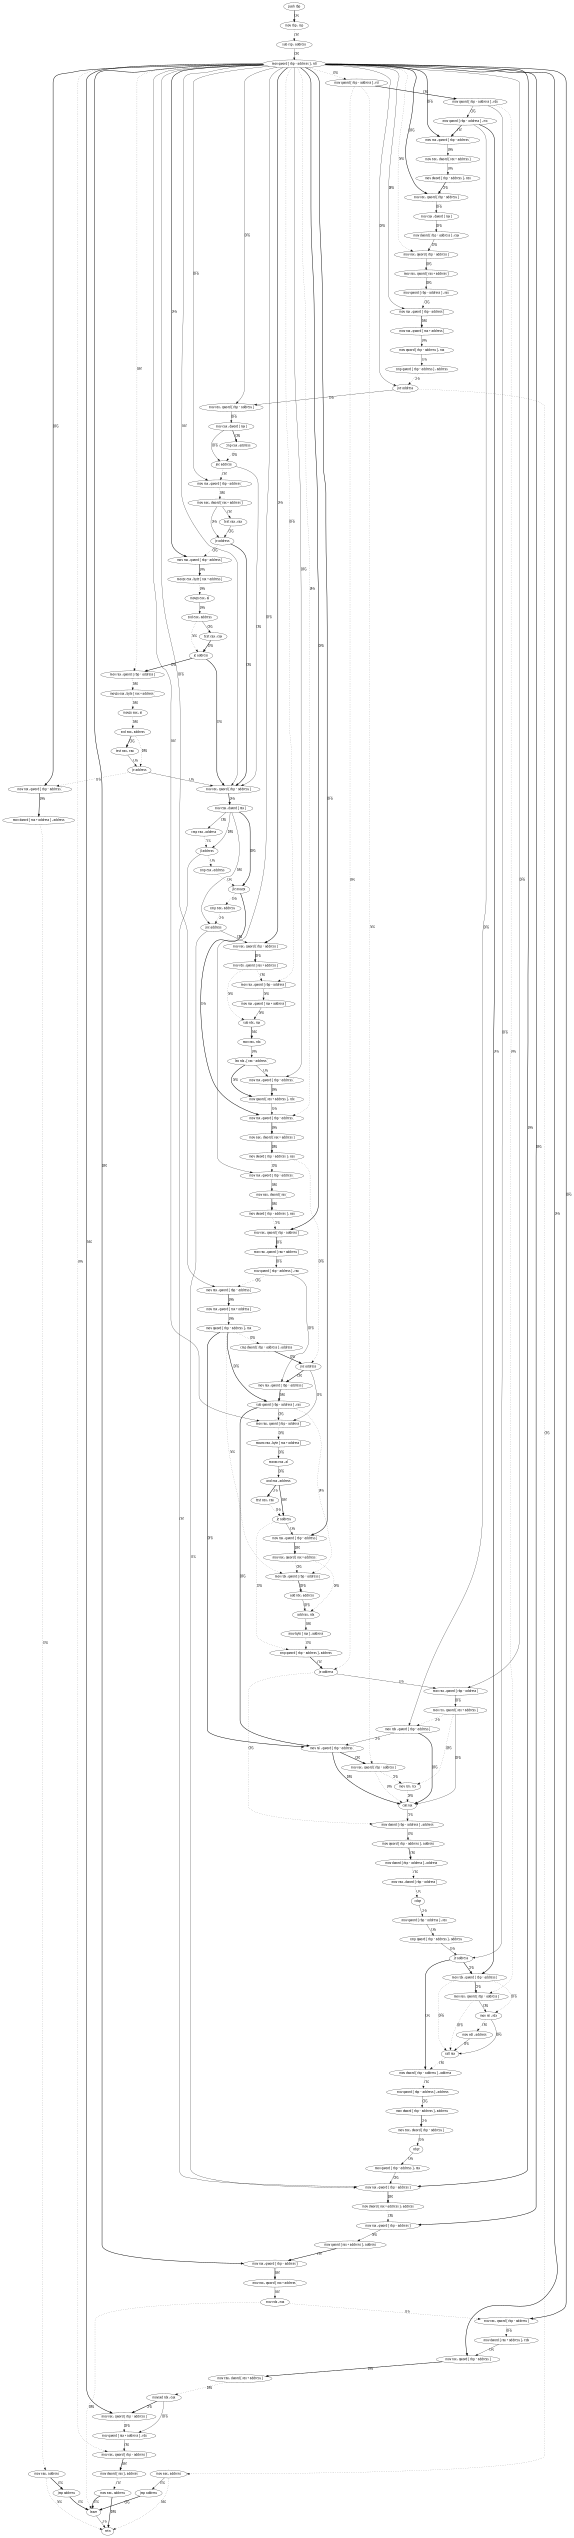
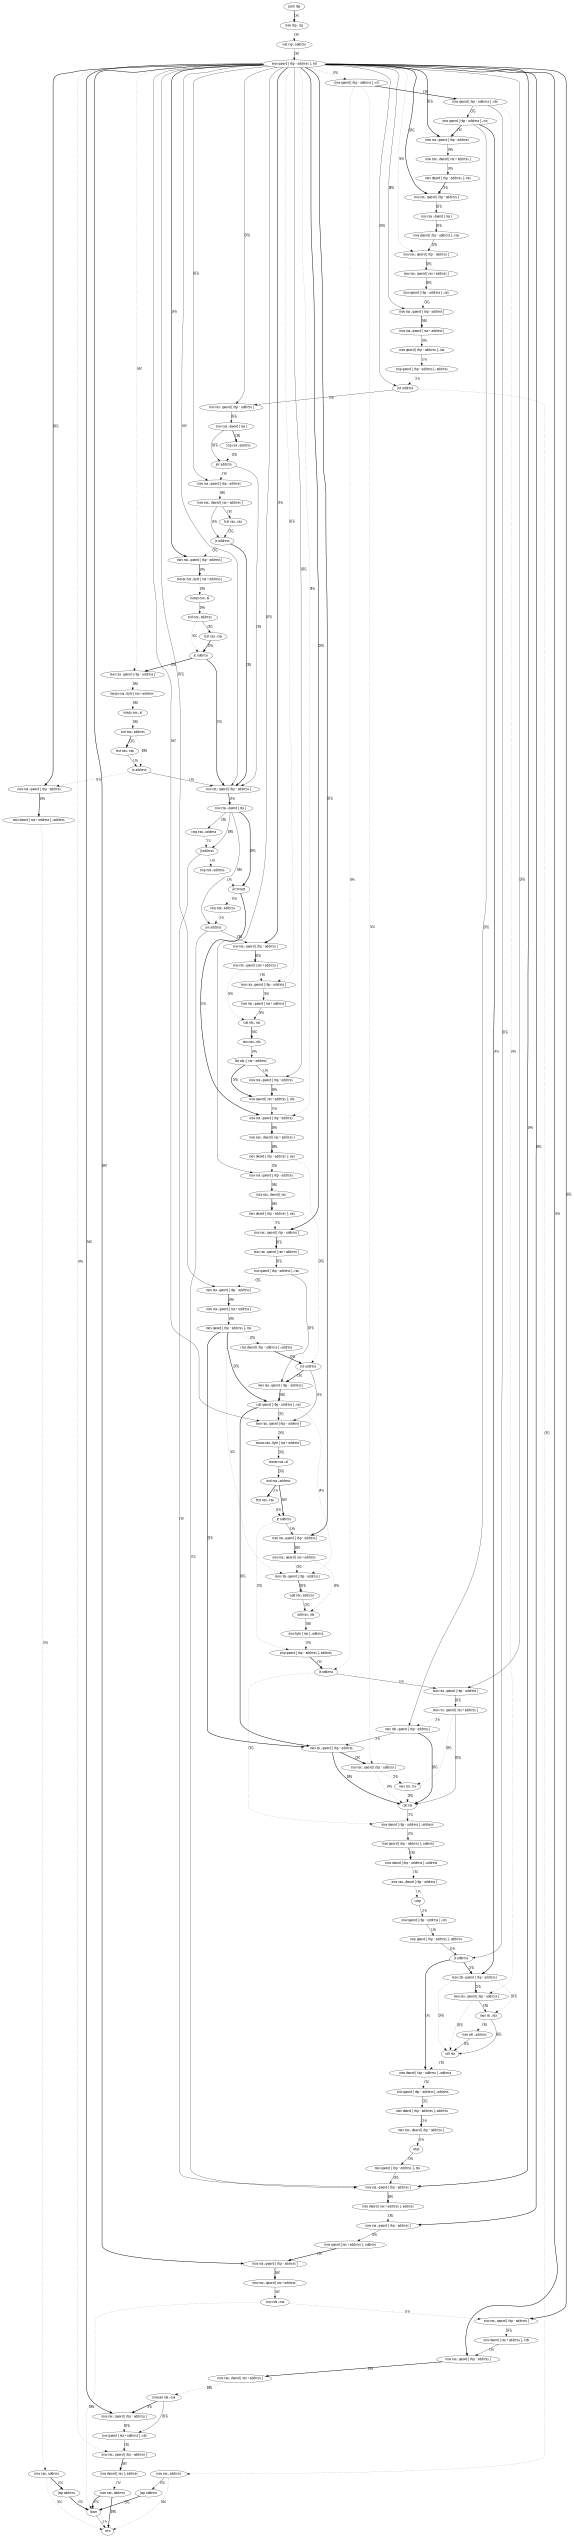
edge "add rdx , address" -> "add rax , rdx": label "DFG" -> "CFG"
